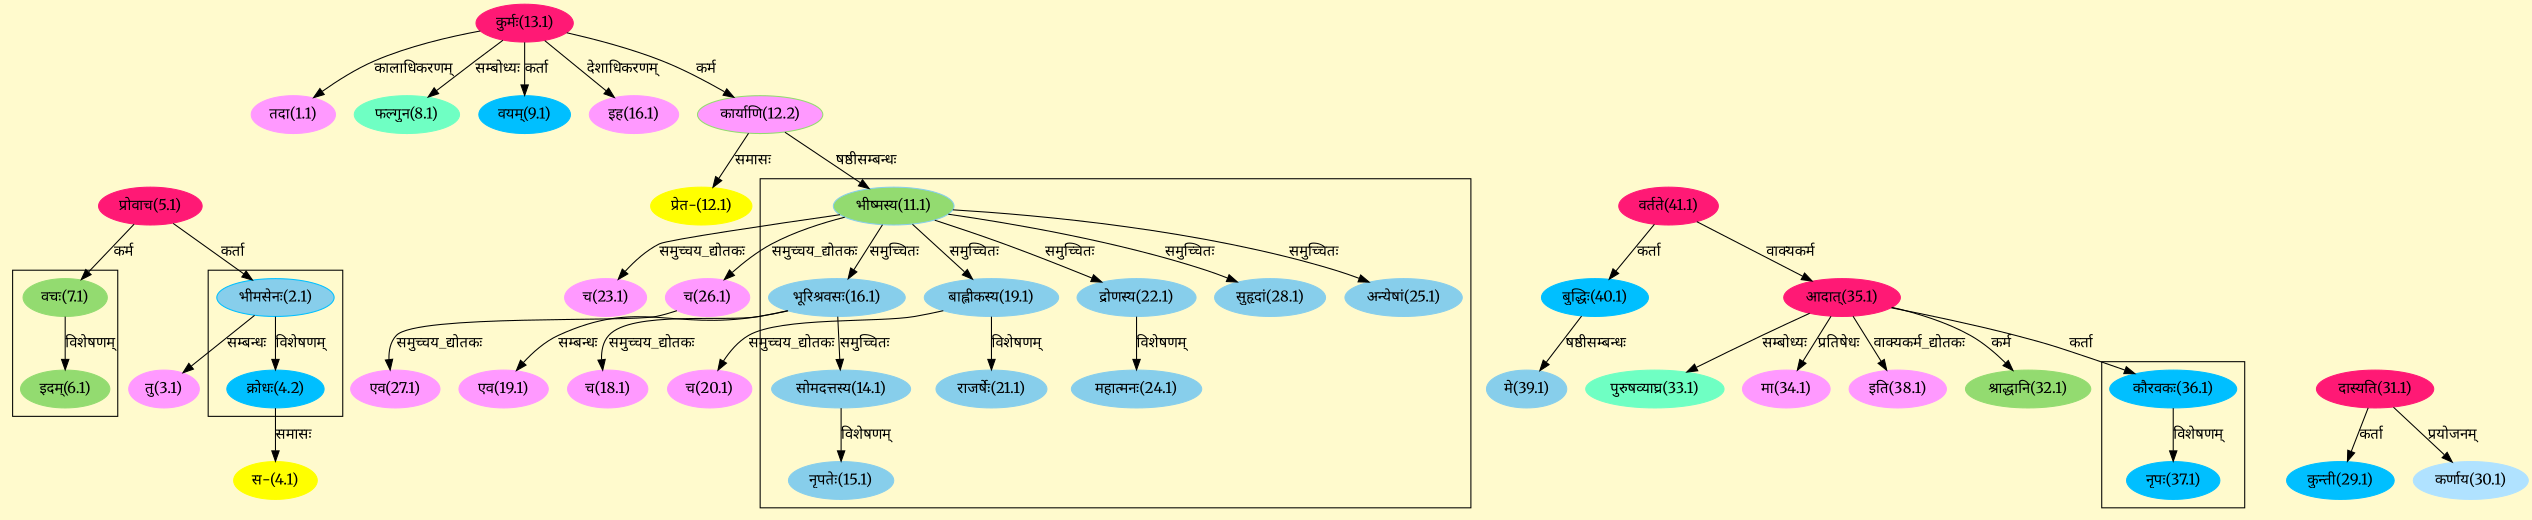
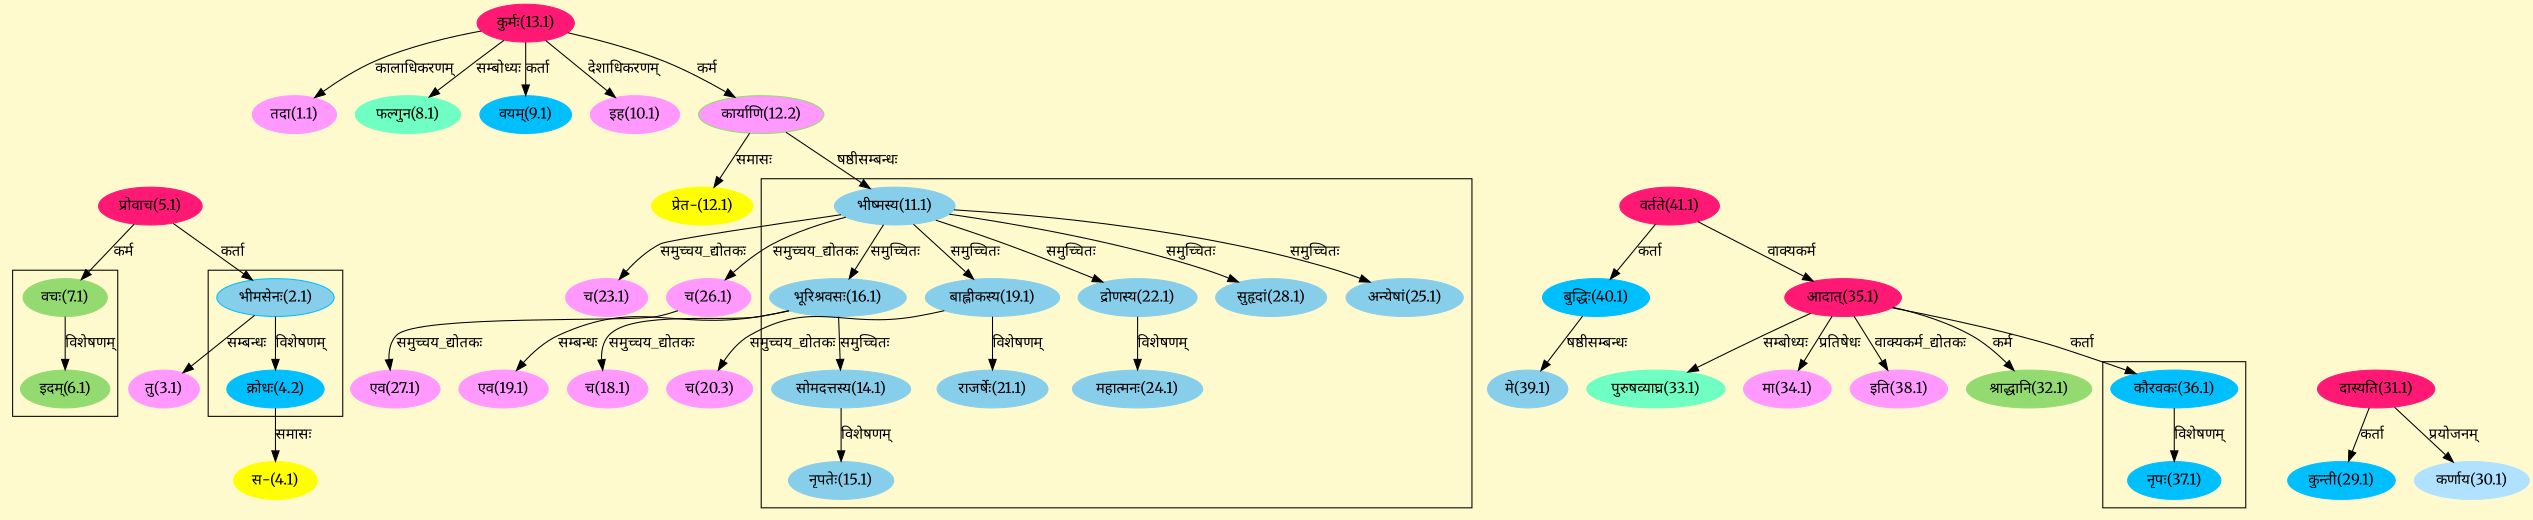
node "इह(16.1)": label "इह(16.1)" -> "इह(10.1)"
node "भीष्मस्य(11.1)": fillcolor #93db70 -> #87ceeb
node "च(20.1)": label "च(20.1)" -> "च(20.3)"
